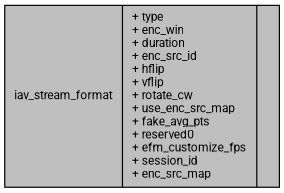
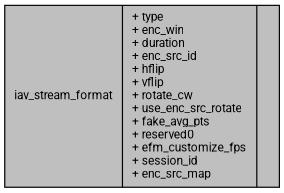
node "iav_stream_format": text "+ use_enc_src_map" -> "+ use_enc_src_rotate"
